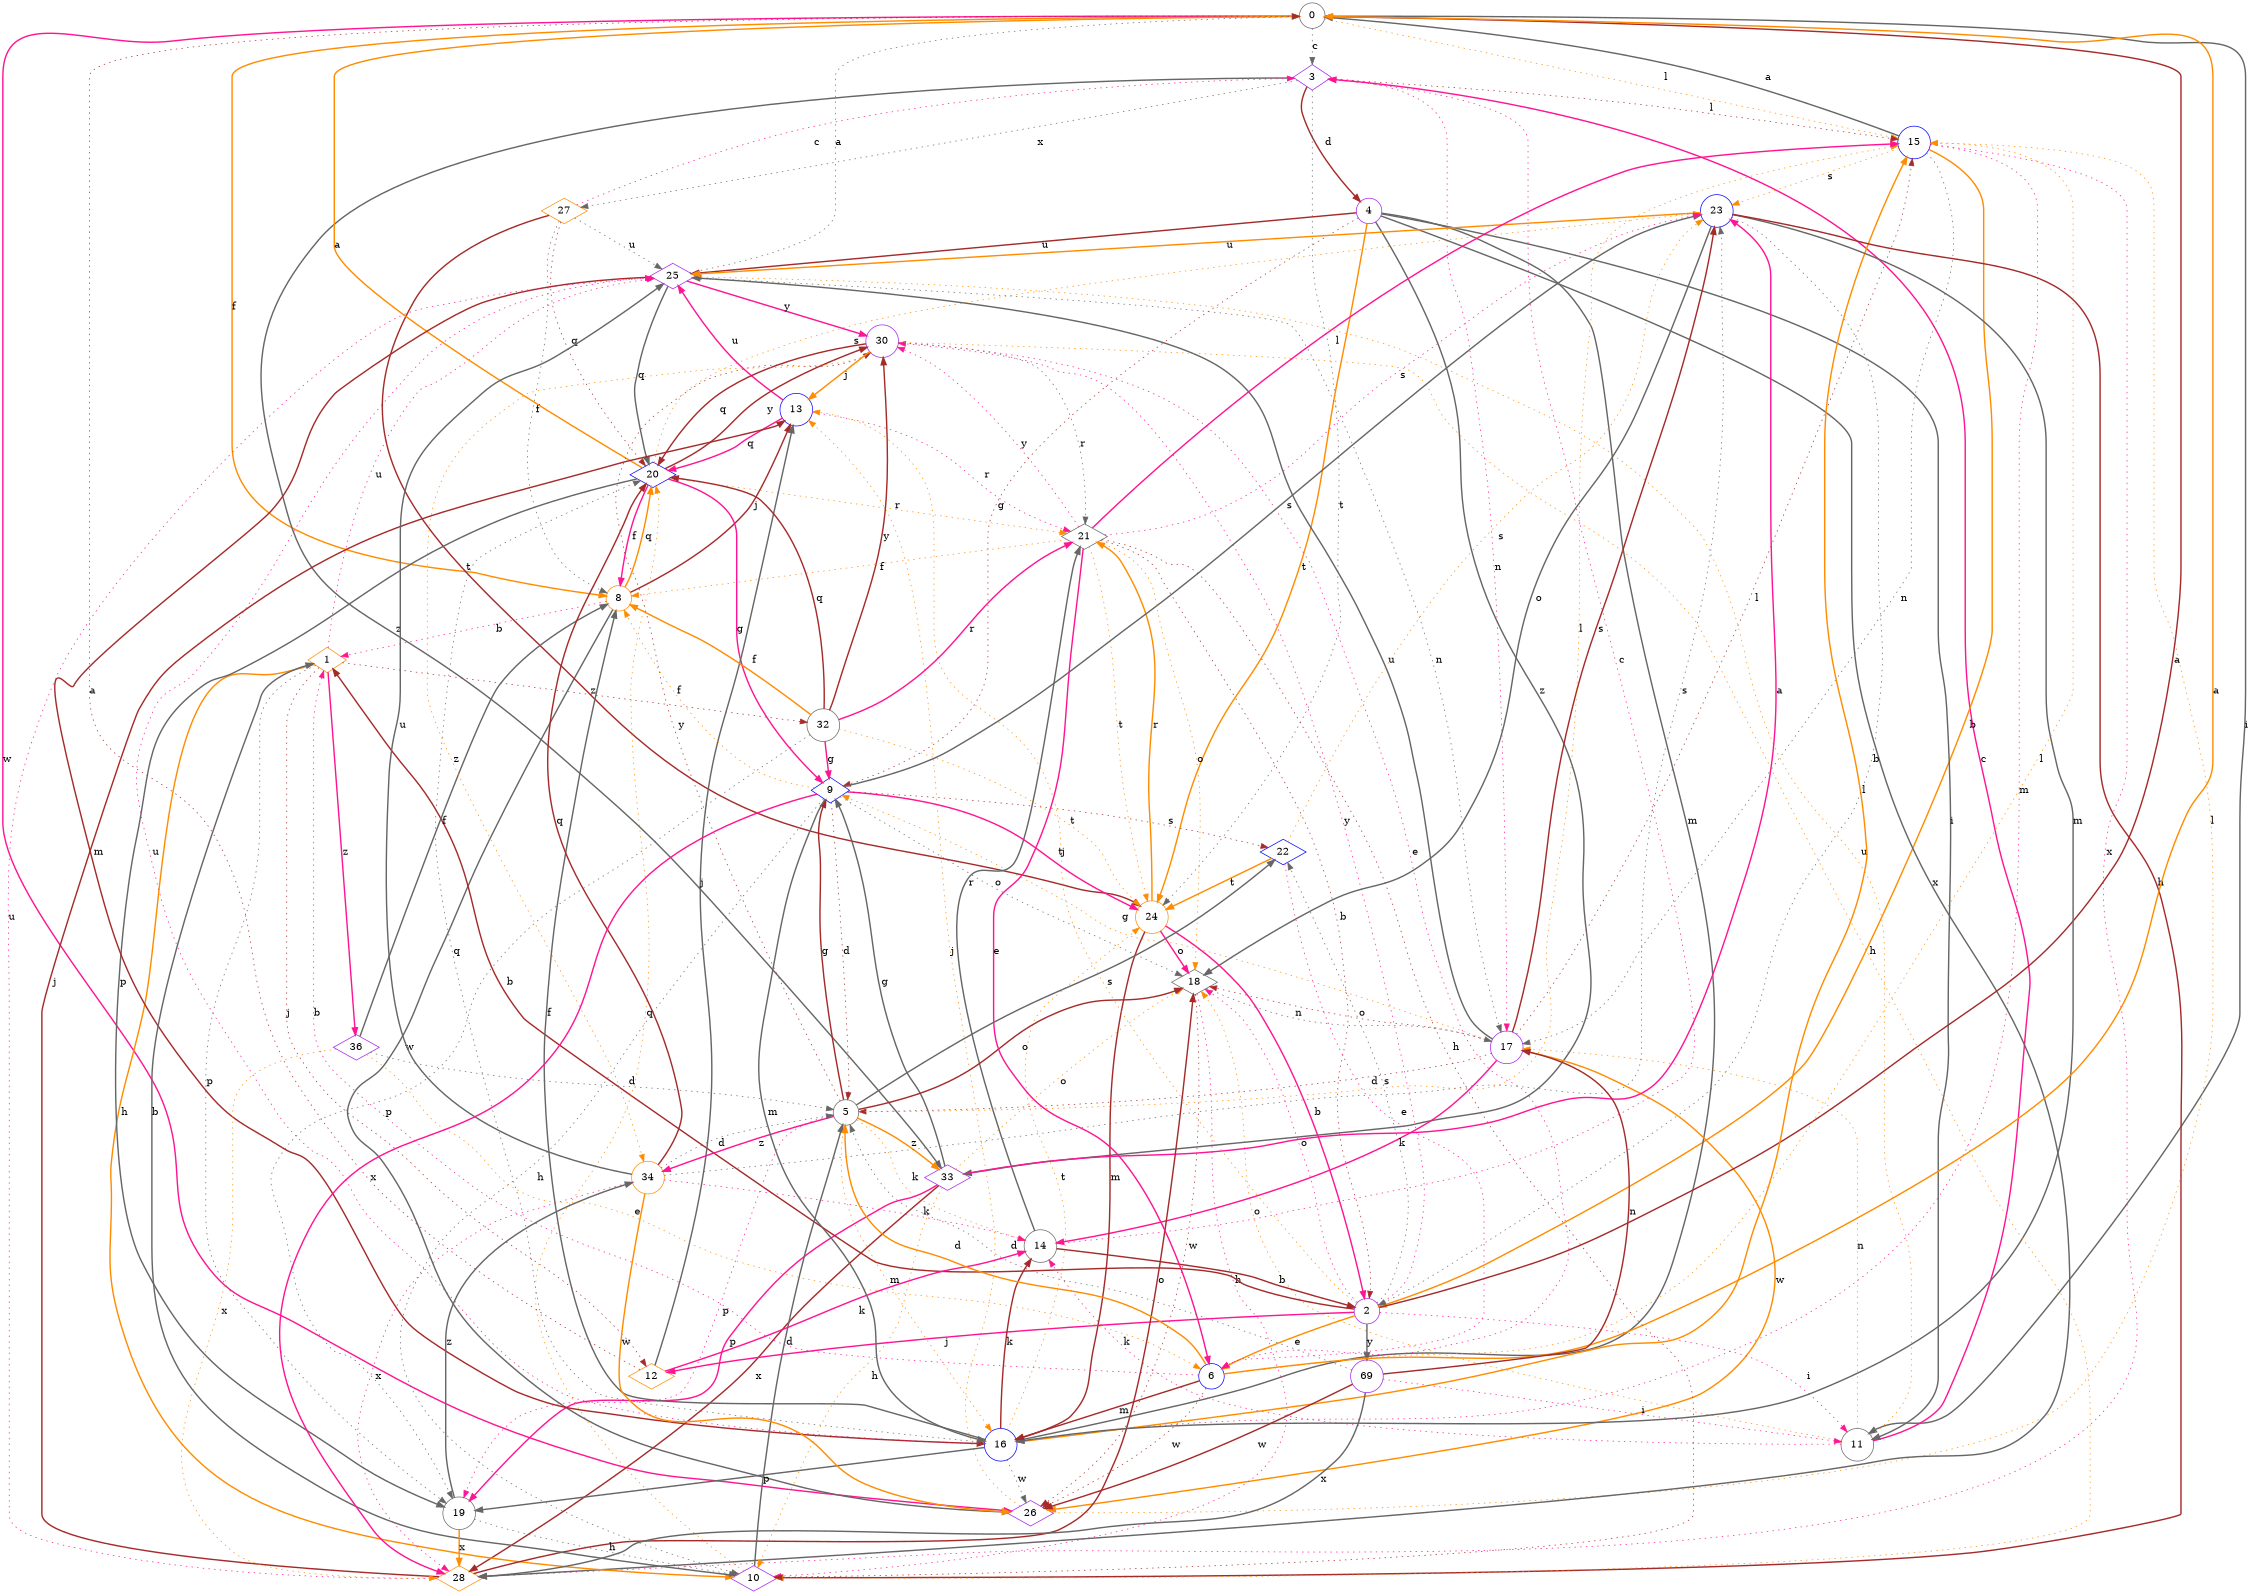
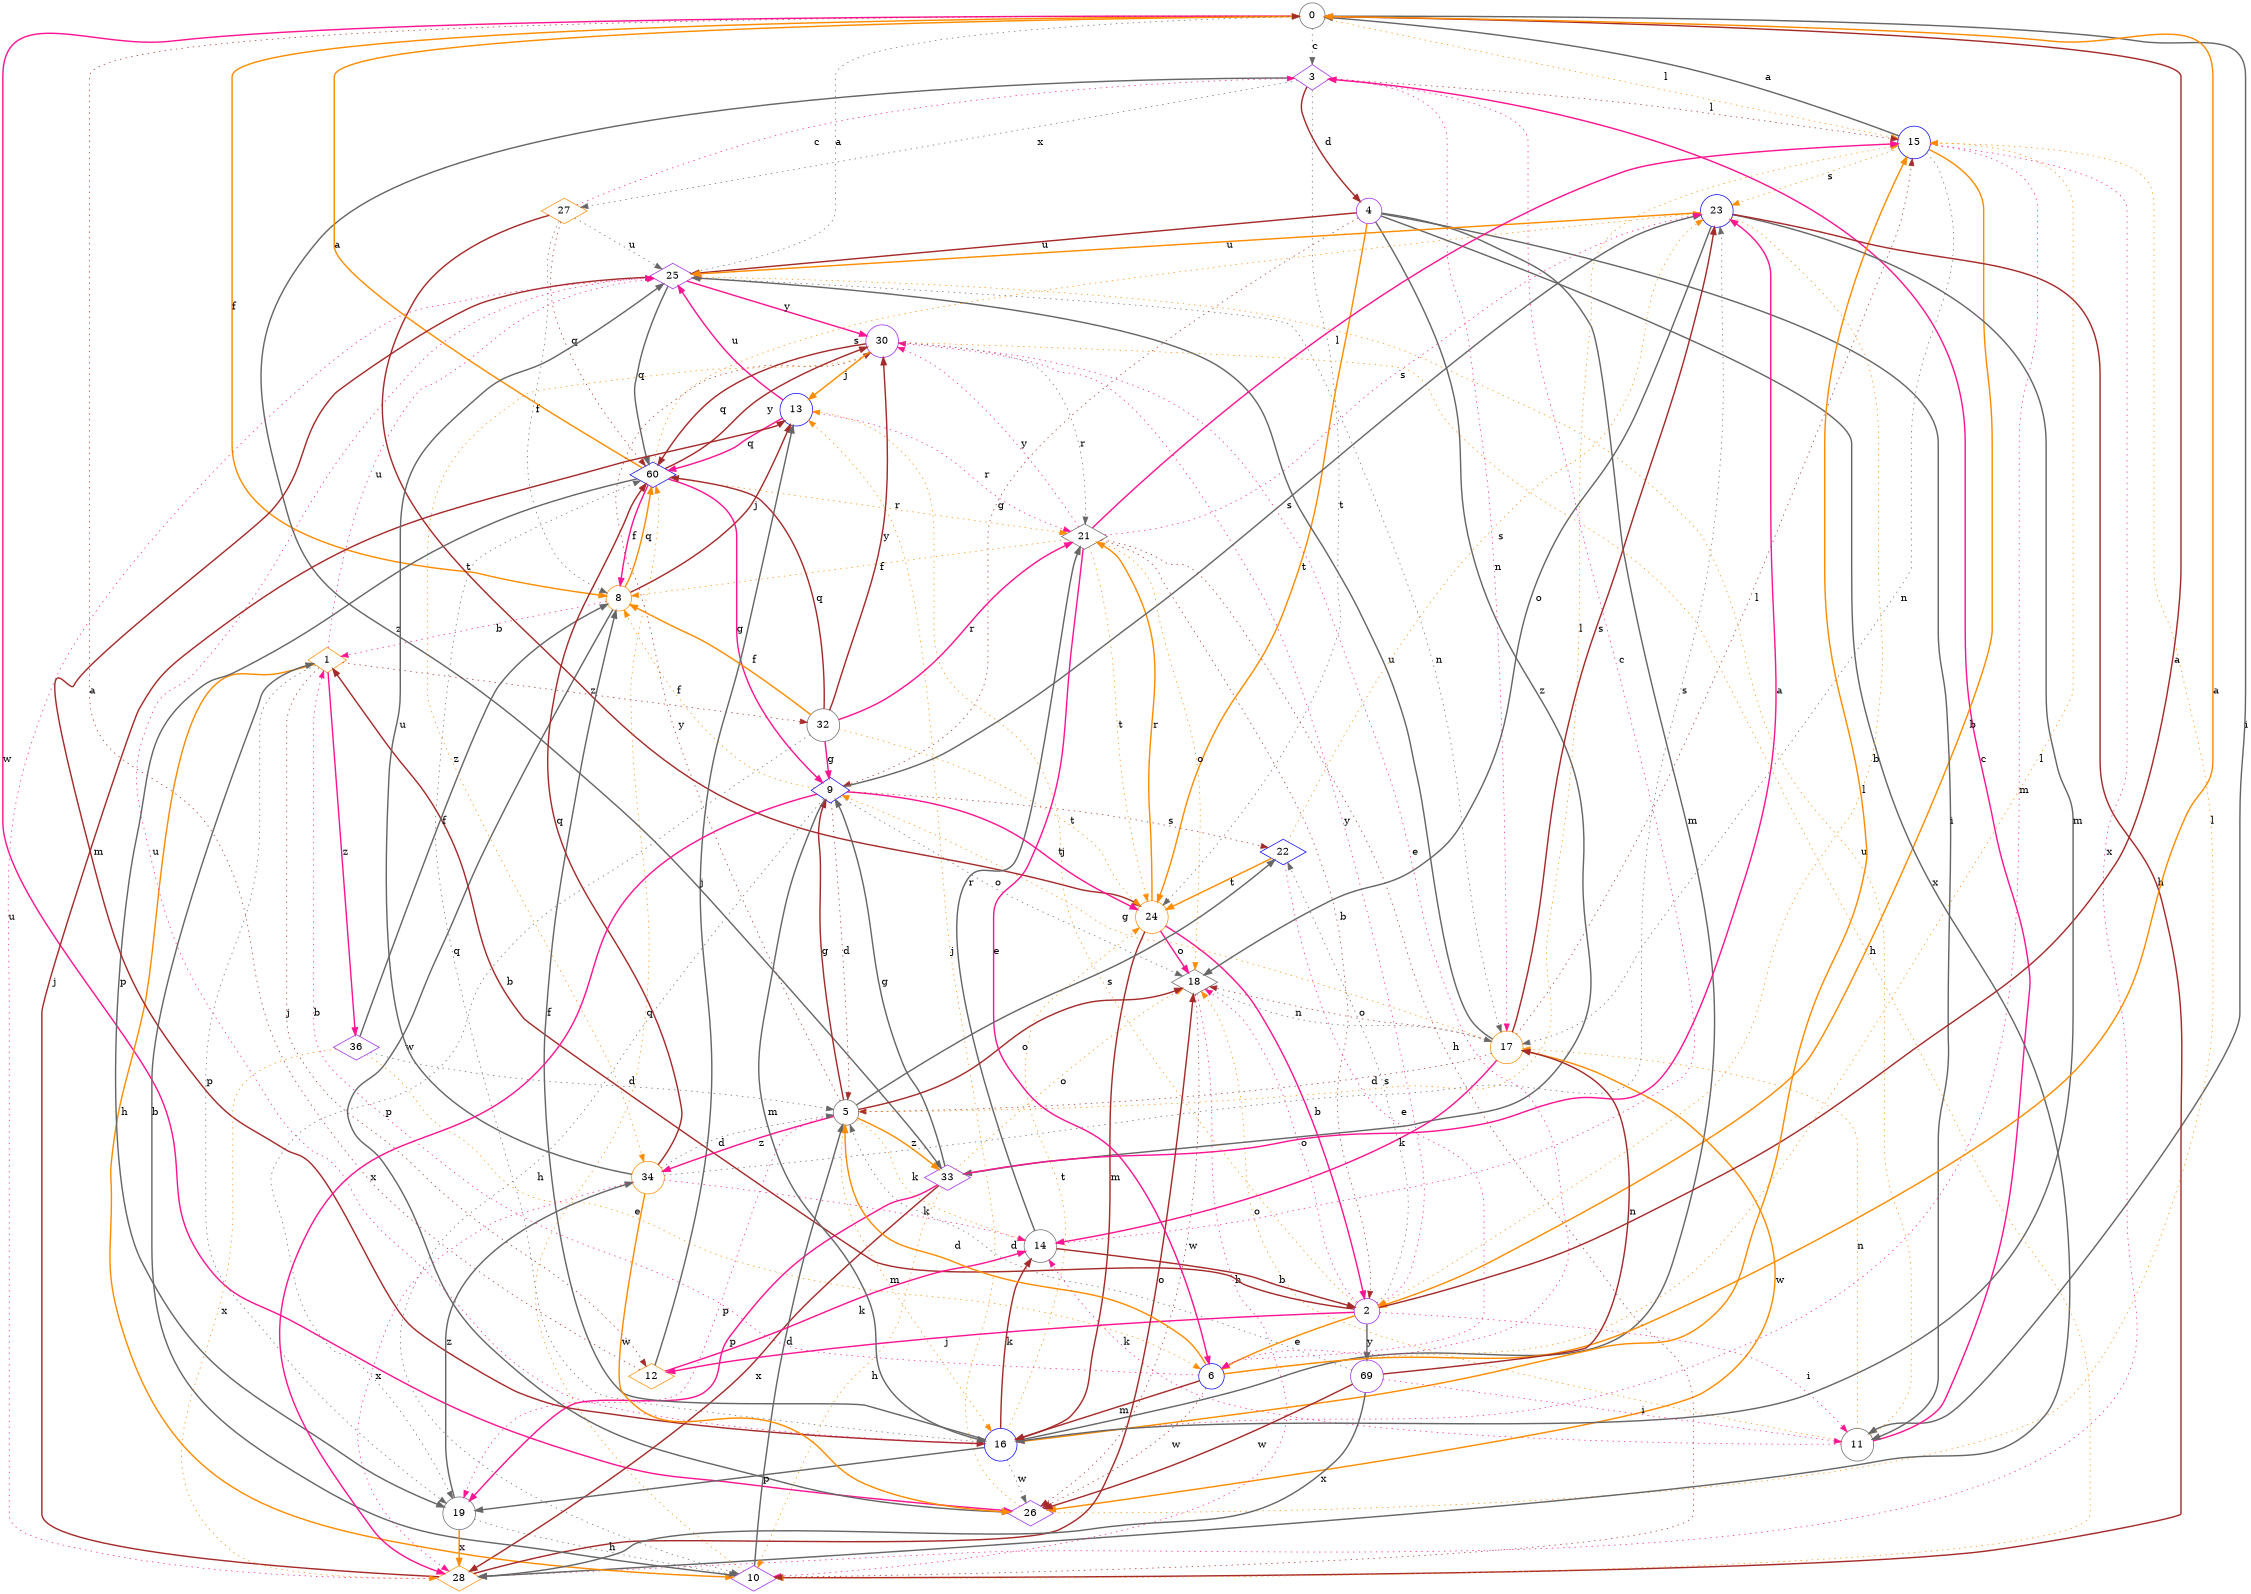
node "20": label "20" -> "60"
edge "23" -> "2": color gray40 -> darkorange
node "17": color purple -> darkorange
